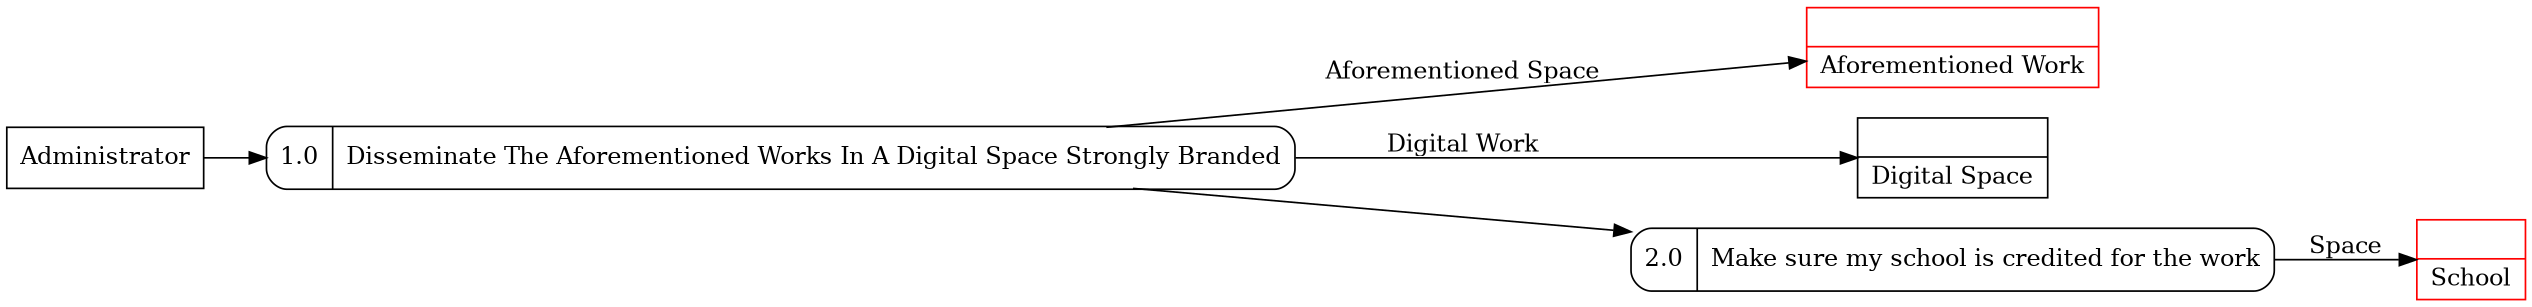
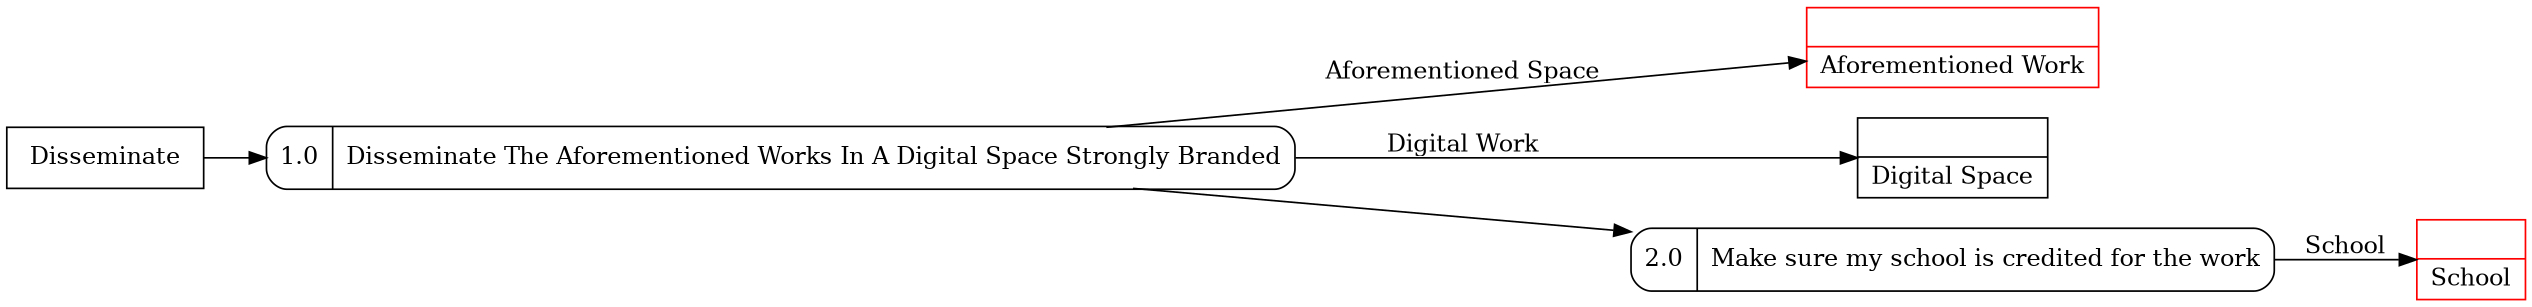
node "Administrator": label "Administrator" -> "Disseminate"
edge "2.0" -> "School": label "Space" -> "School"
